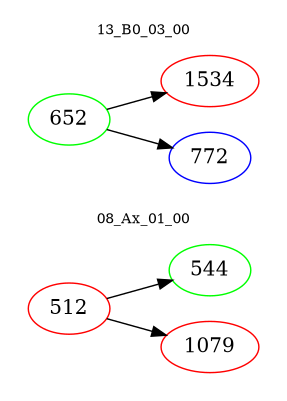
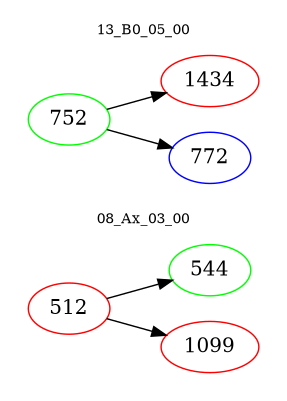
cluster "13_B0_03_00": label "13_B0_03_00" -> "13_B0_05_00"
node "1534": label "1534" -> "1434"
node "652": label "652" -> "752"
cluster "08_Ax_01_00": label "08_Ax_01_00" -> "08_Ax_03_00"
node "1079": label "1079" -> "1099"
